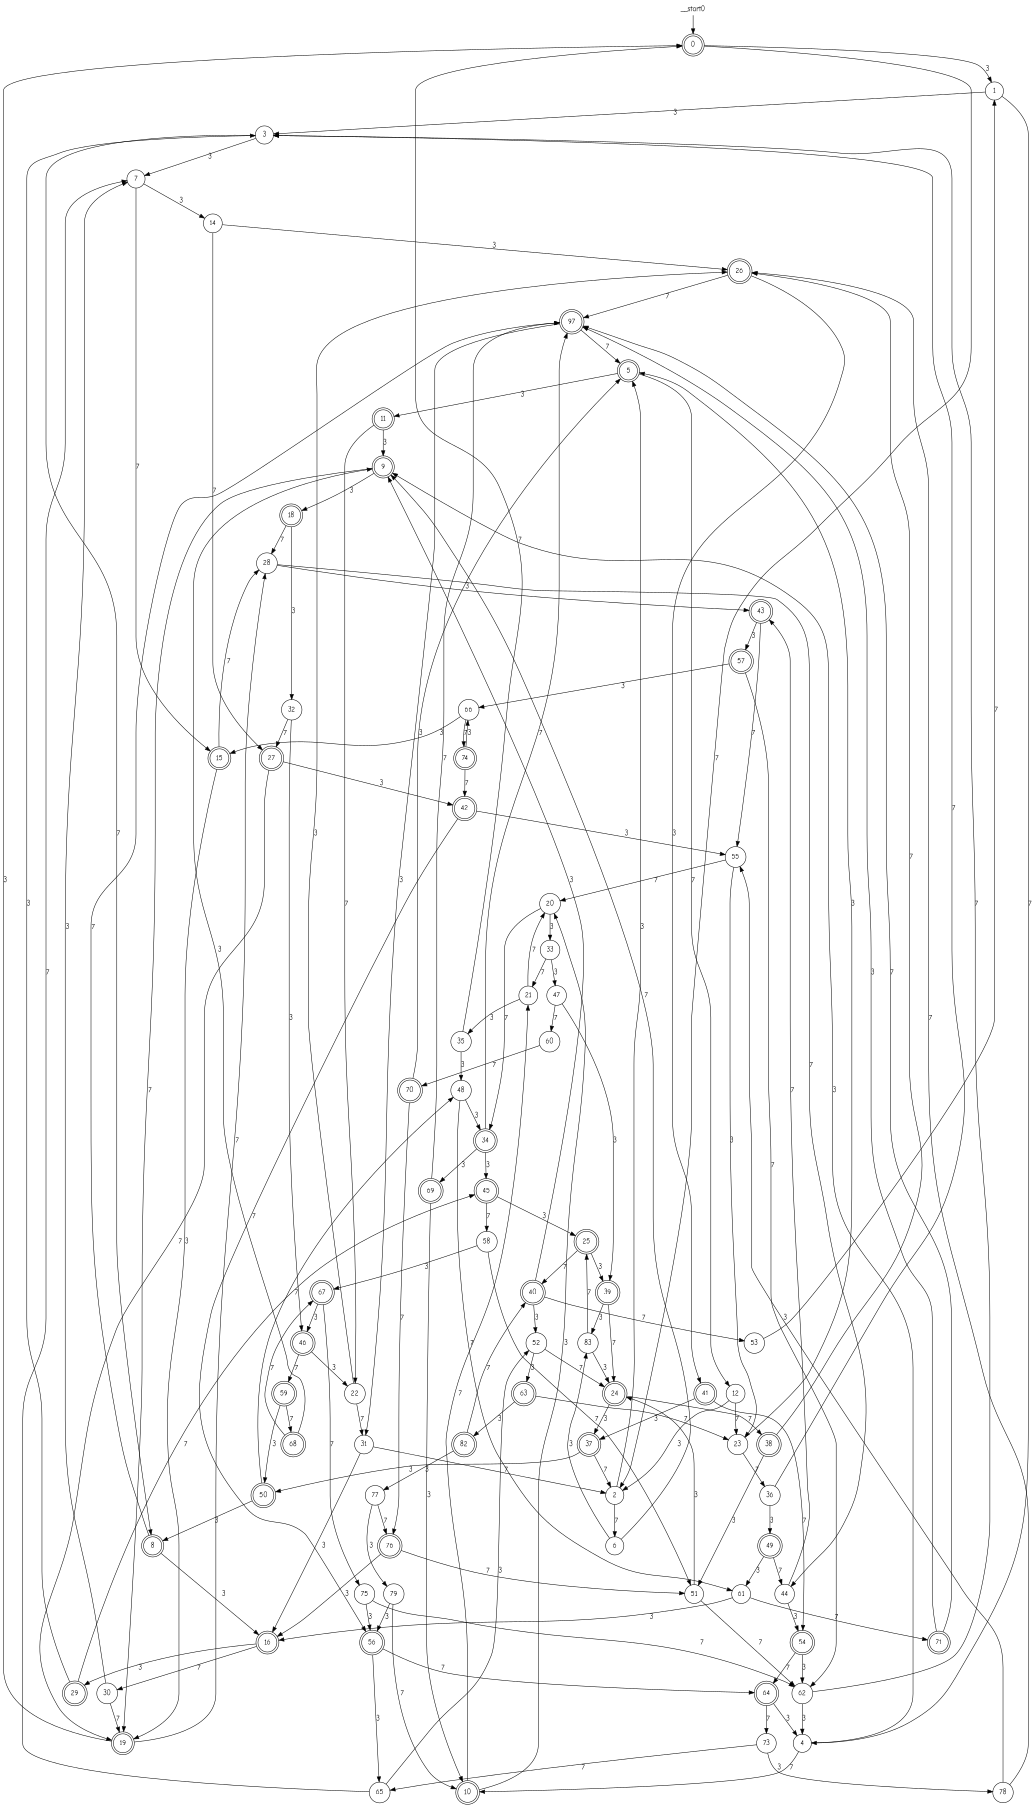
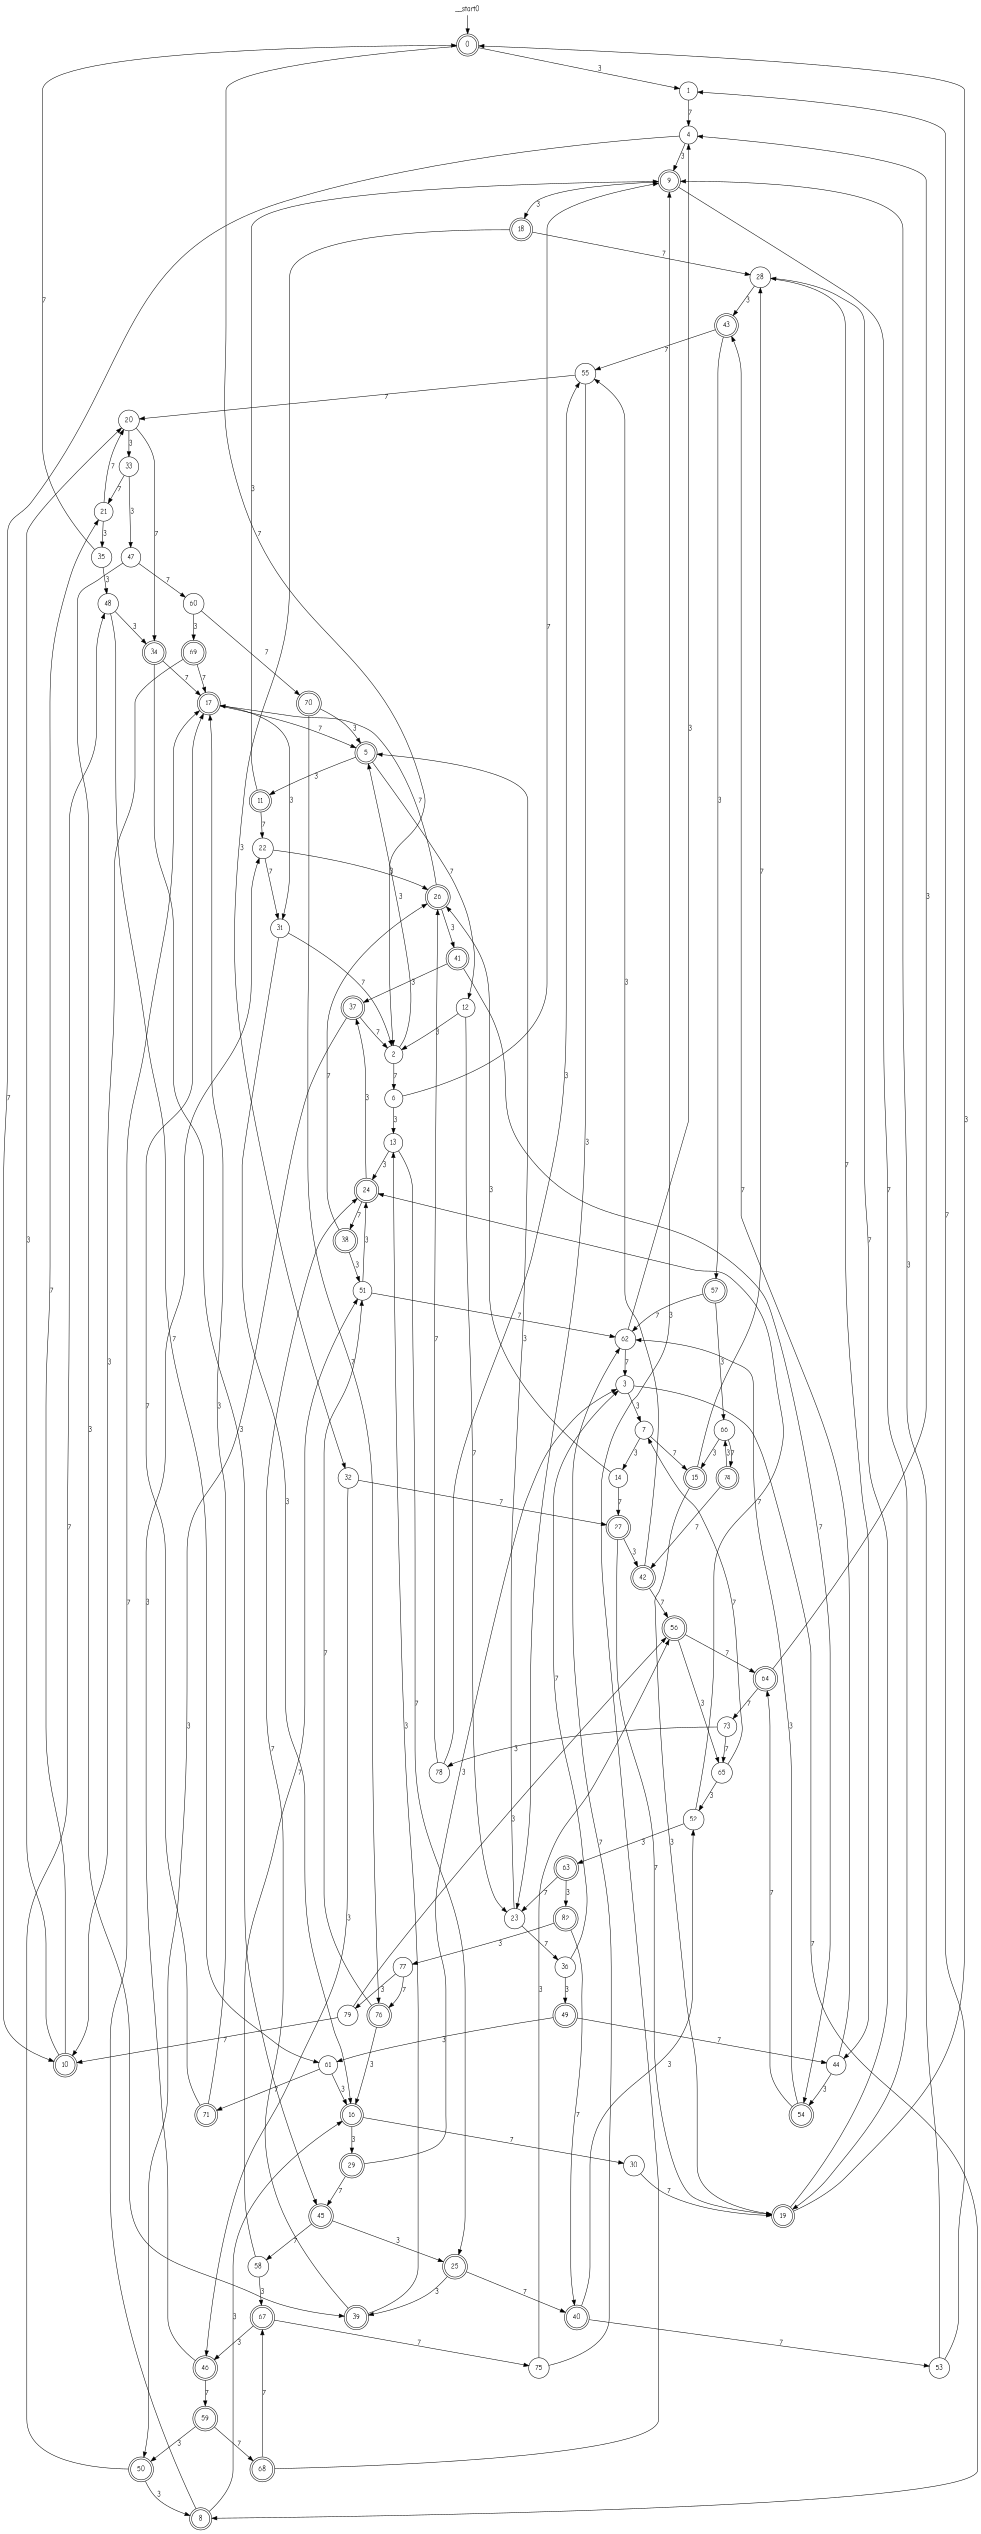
edge "1" -> "3": removed, label "3"
node "97": label "97" -> "17"
edge "40" -> "9": now "53" -> "9"
edge "30" -> "7": removed, label "3"
edge "34" -> "69": now "60" -> "69"
node "83": label "83" -> "13"
